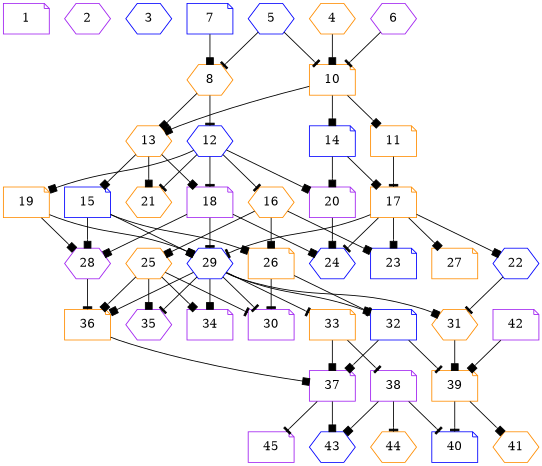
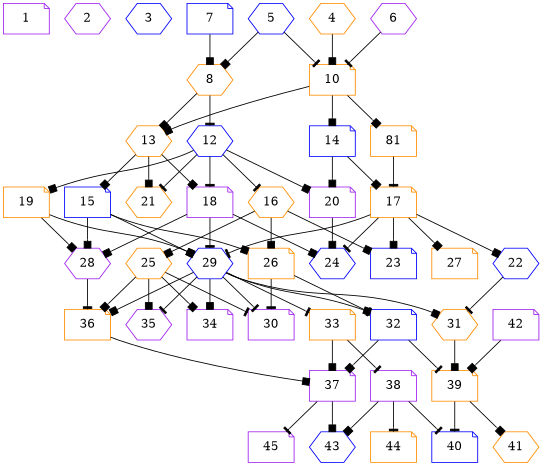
edge "5" -> "8": arrowhead tee -> box
node "11": label "11" -> "81"
node "44": shape hexagon -> note
